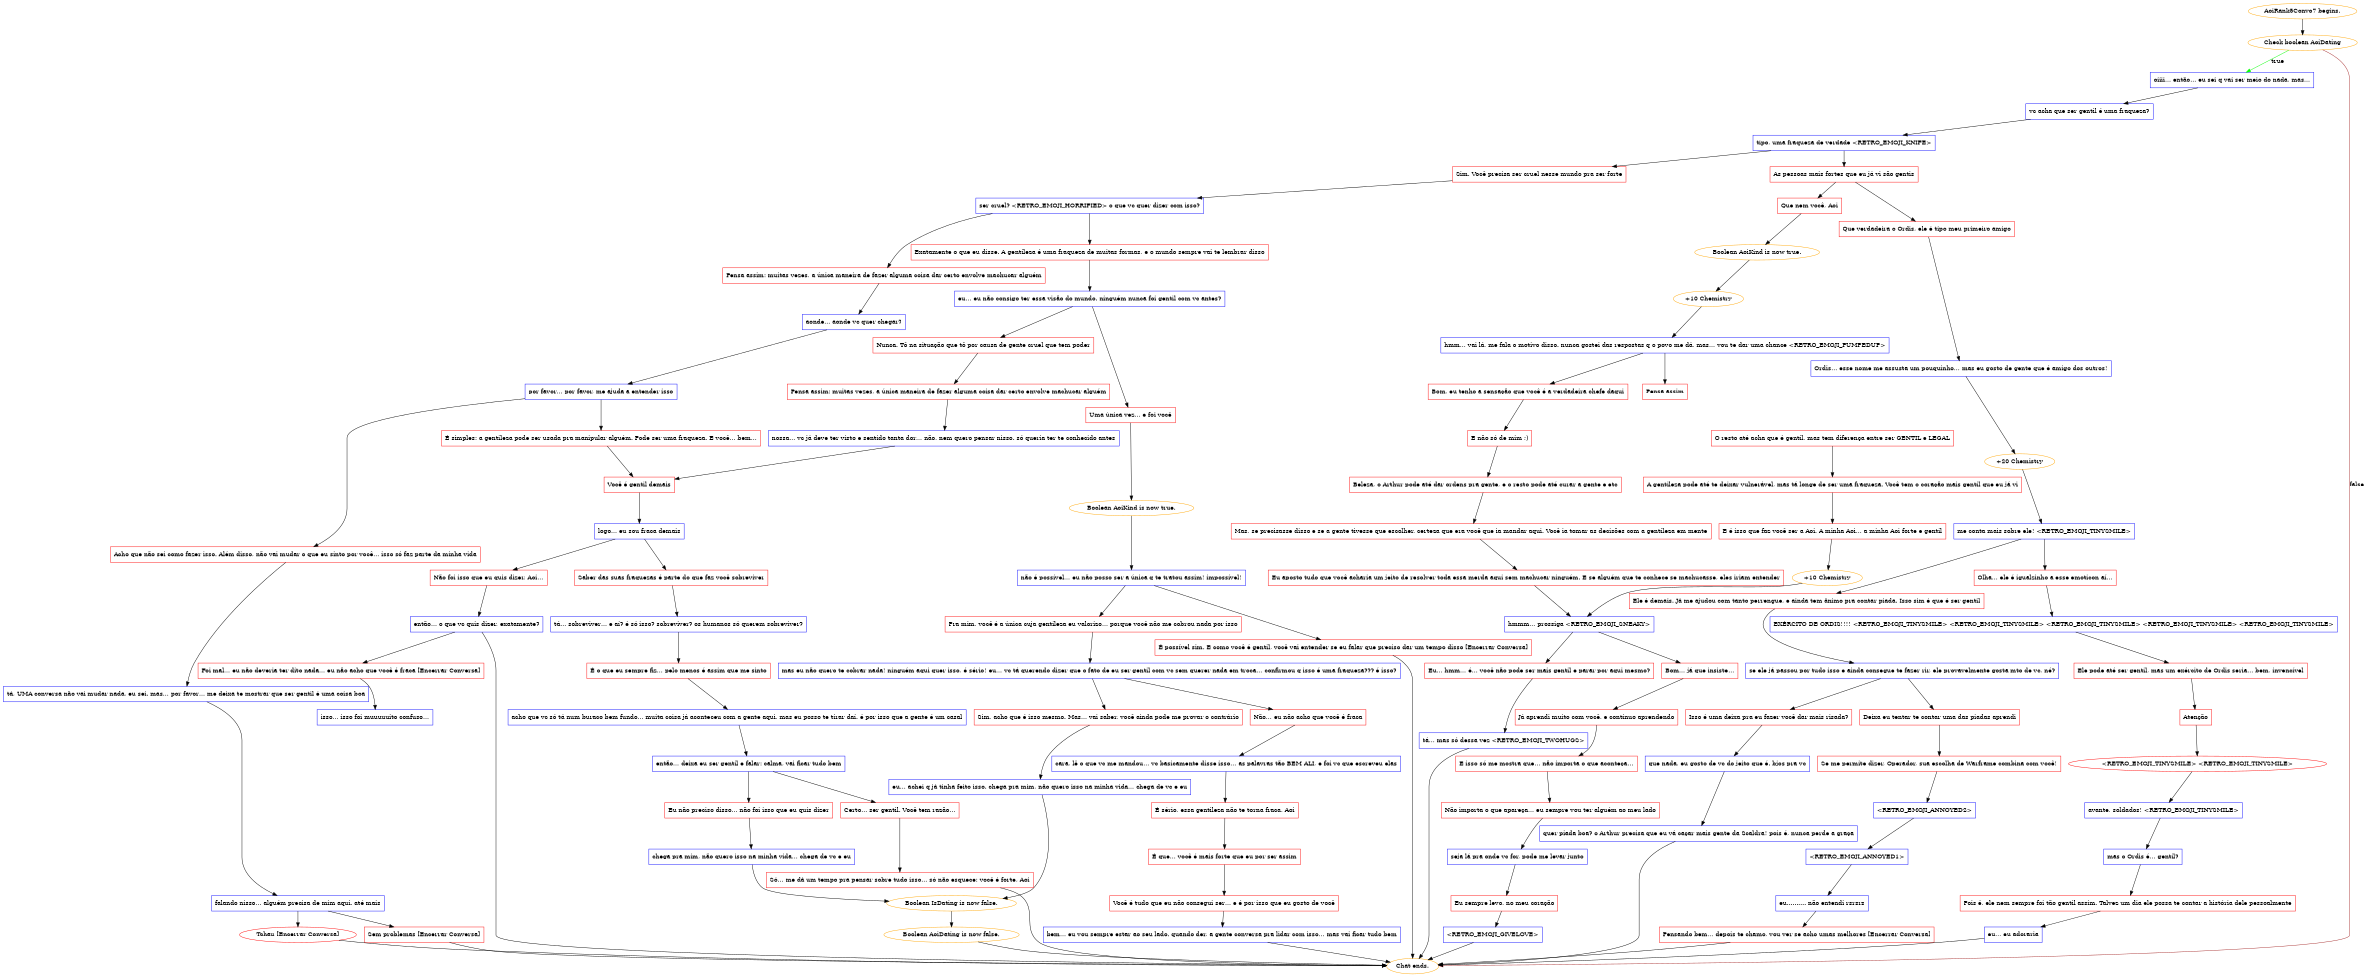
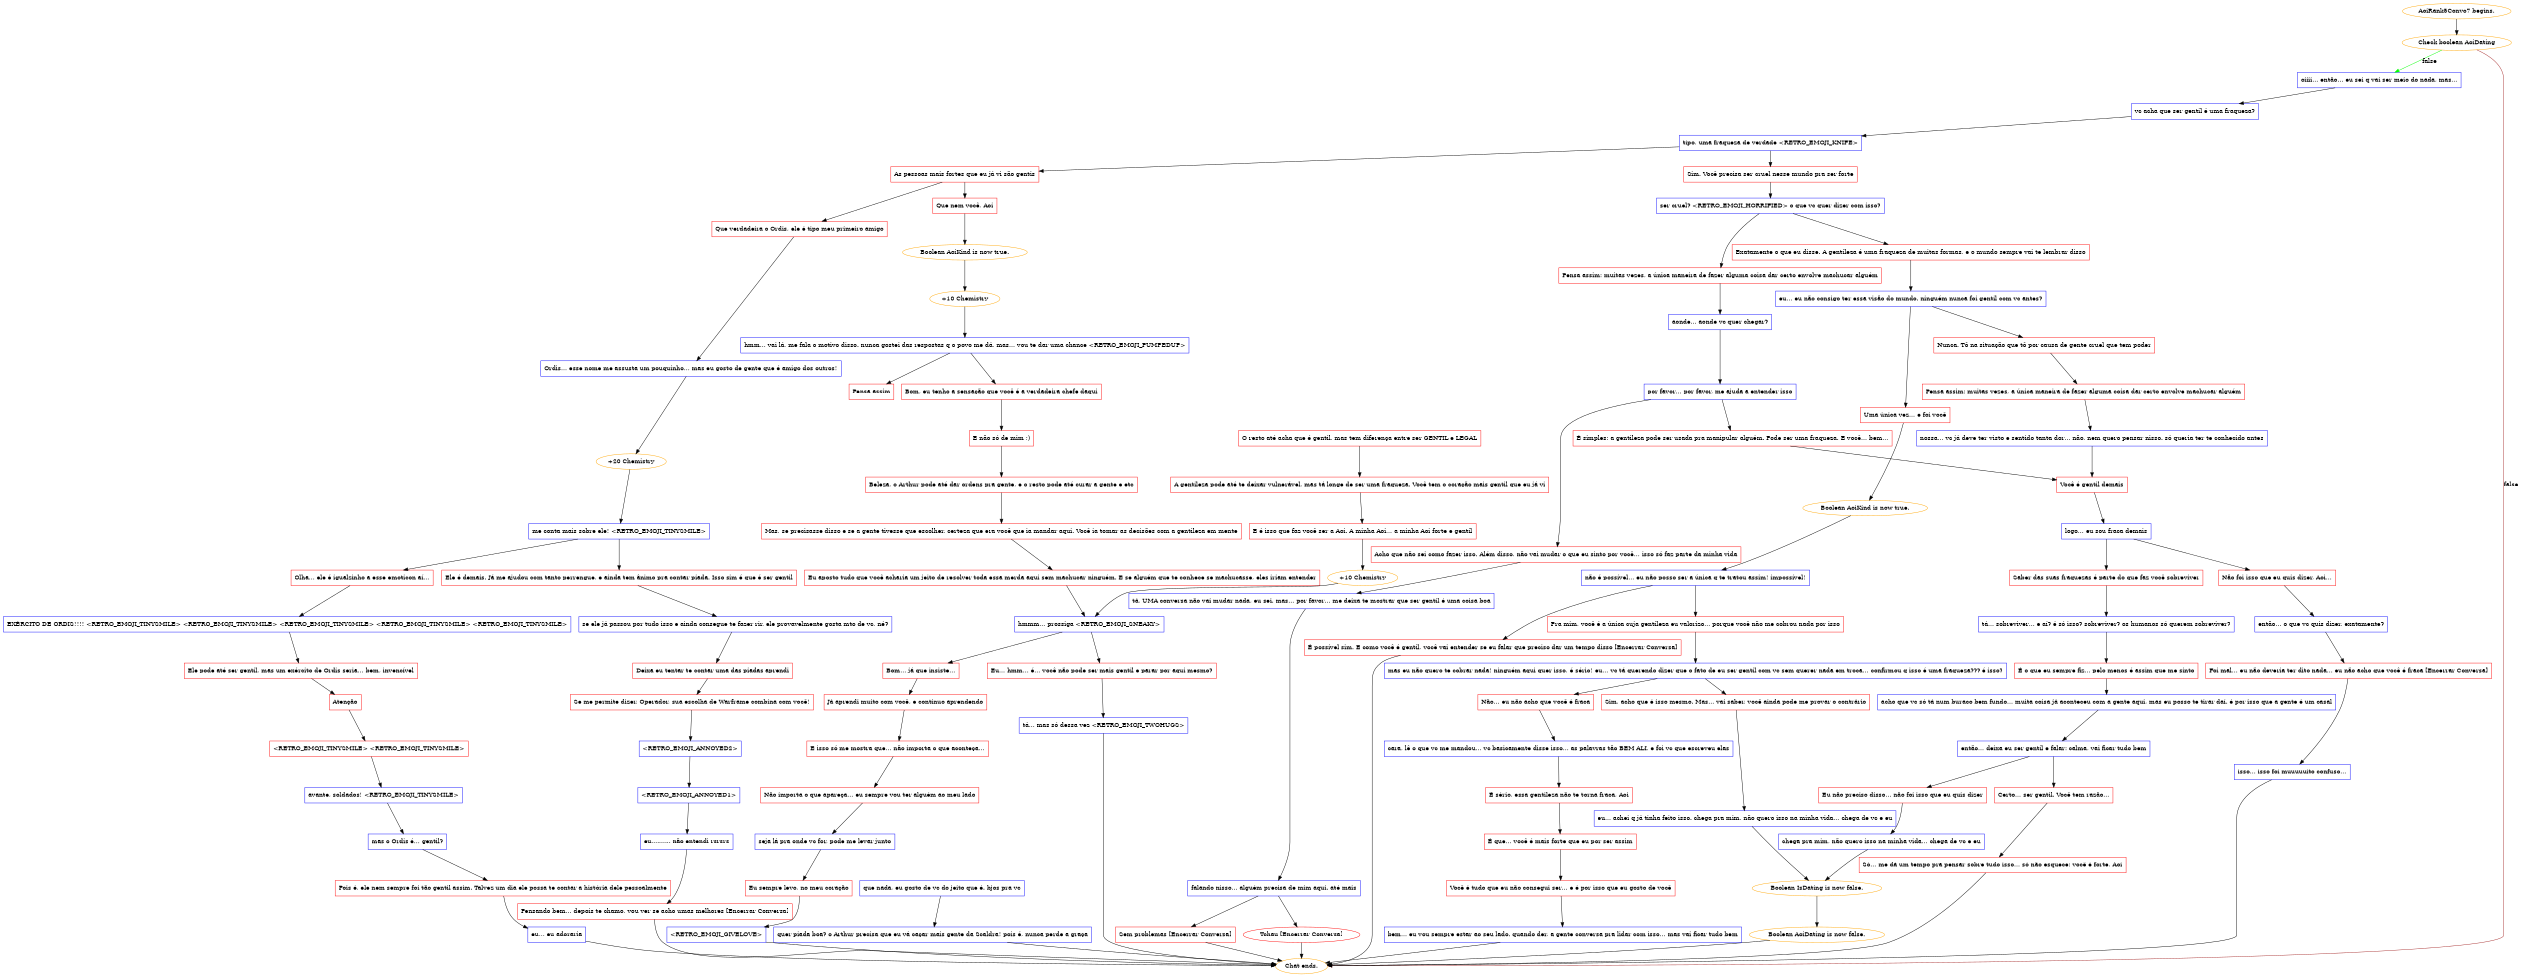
edge "Check boolean AoiDating" -> "oiiii… então… eu sei q vai ser meio do nada, mas…": label "true" -> "false"
node "Isso é uma deixa pra eu fazer você dar mais risada?": removed
node "<RETRO_EMOJI_TINYSMILE> <RETRO_EMOJI_TINYSMILE>": shape ellipse -> box
edge "então… o que vc quis dizer, exatamente?" -> "Chat ends.": now "isso… isso foi muuuuuito confuso…" -> "Chat ends."
